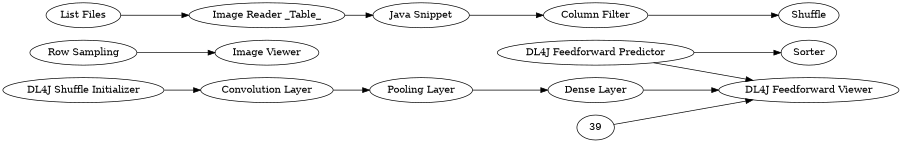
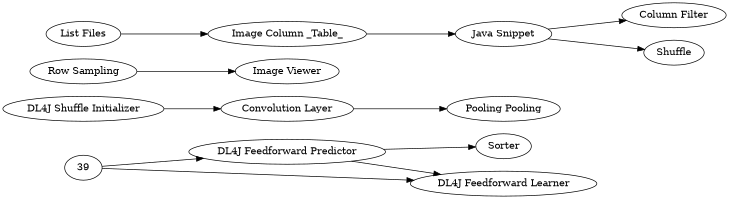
node "Image Reader _Table_": label "Image Reader _Table_" -> "Image Column _Table_"
edge "Column Filter" -> "Shuffle": now "Java Snippet" -> "Shuffle"
node "Pooling Layer": label "Pooling Layer" -> "Pooling Pooling"
node "Dense Layer": removed
node "DL4J Feedforward Viewer": label "DL4J Feedforward Viewer" -> "DL4J Feedforward Learner"
edge "39" -> "DL4J Feedforward Predictor": added
